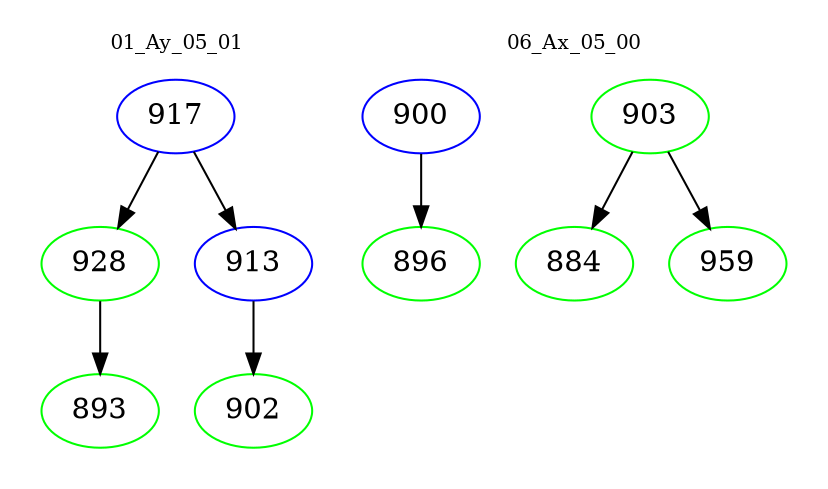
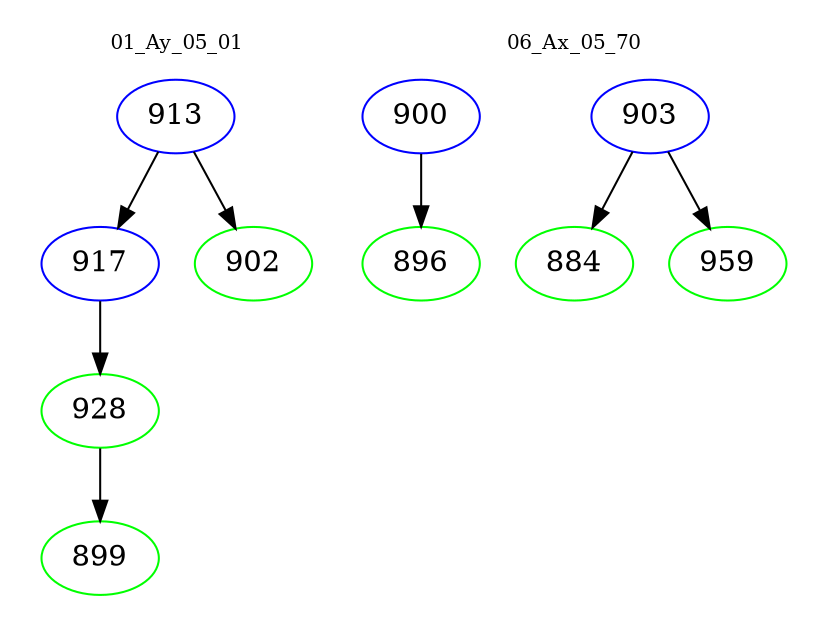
cluster "06_Ax_05_00": label "06_Ax_05_00" -> "06_Ax_05_70"
node "903": color green -> blue
edge "917" -> "913": reversed
node "893": label "893" -> "899"
